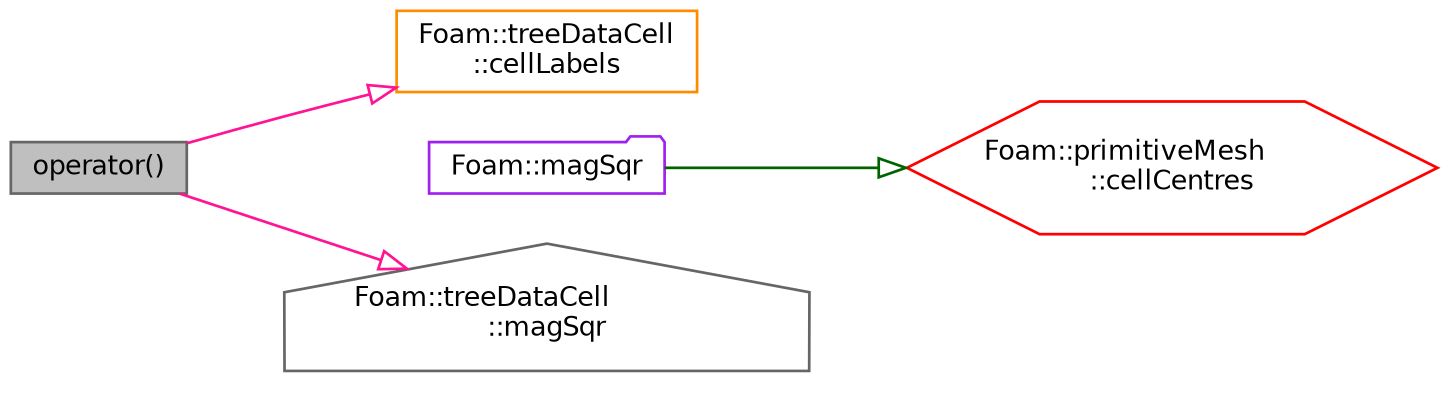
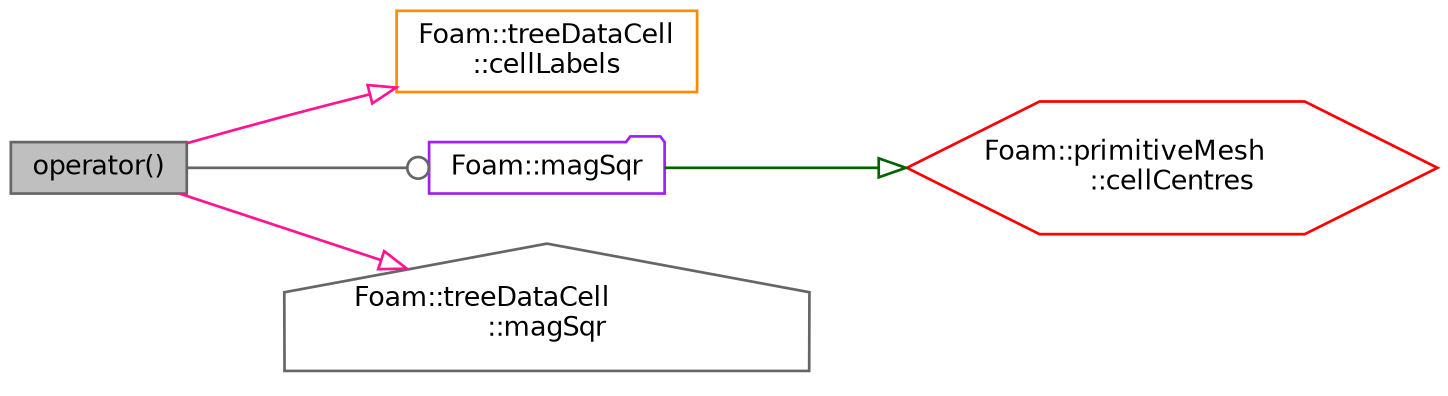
edge "operator()" -> "Foam::magSqr": added
